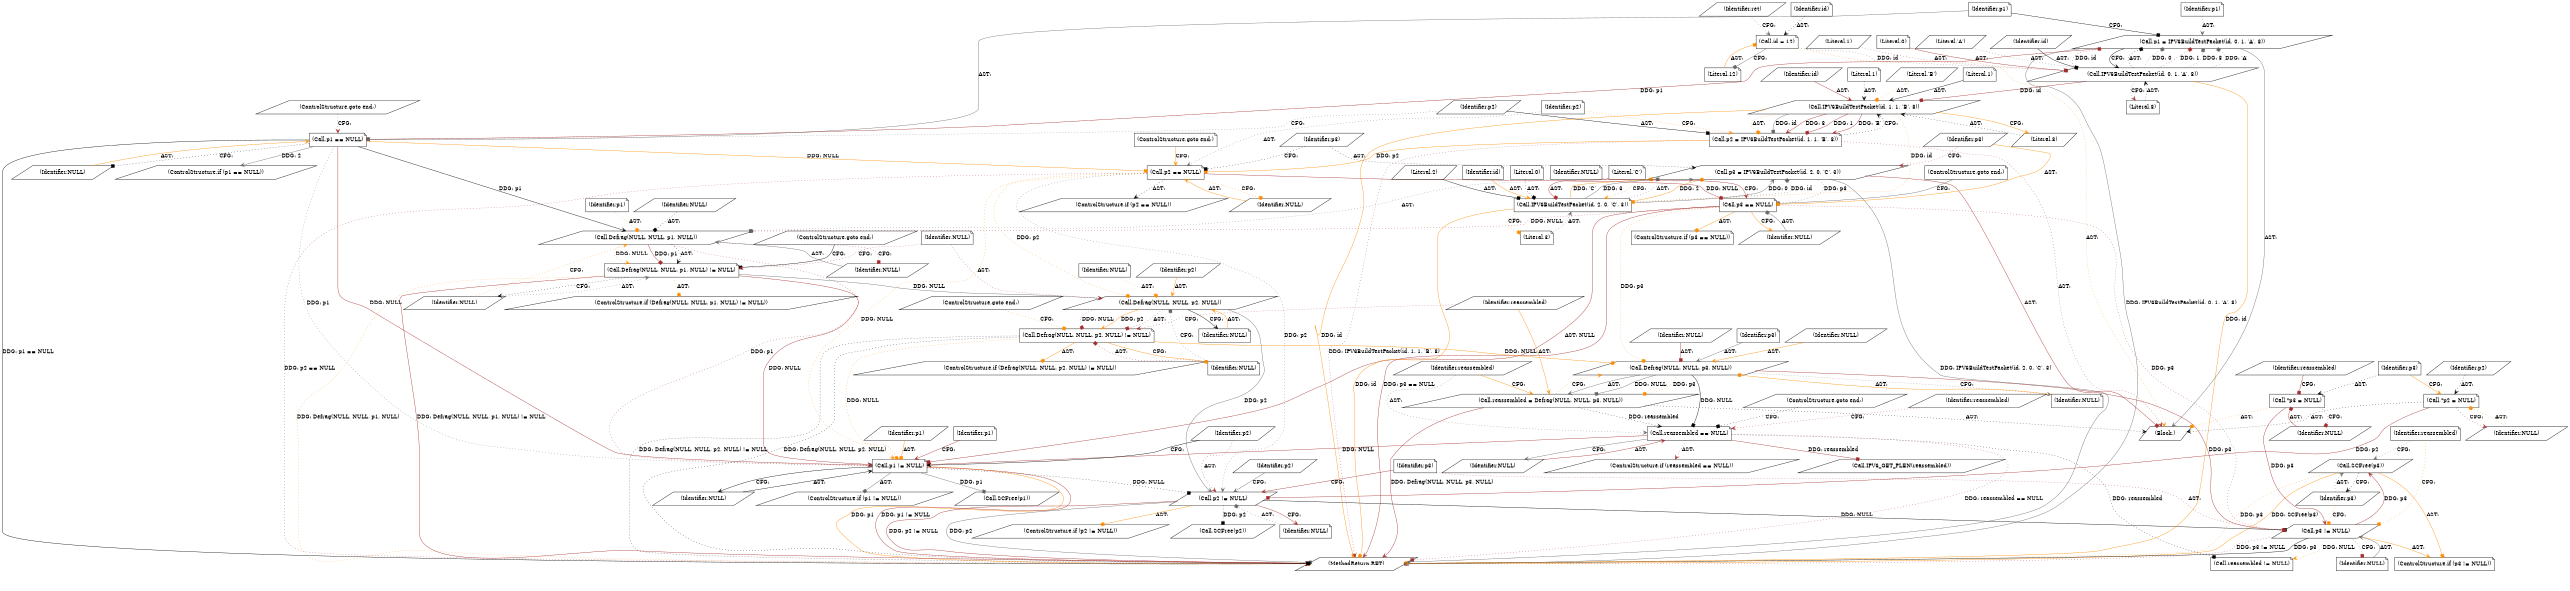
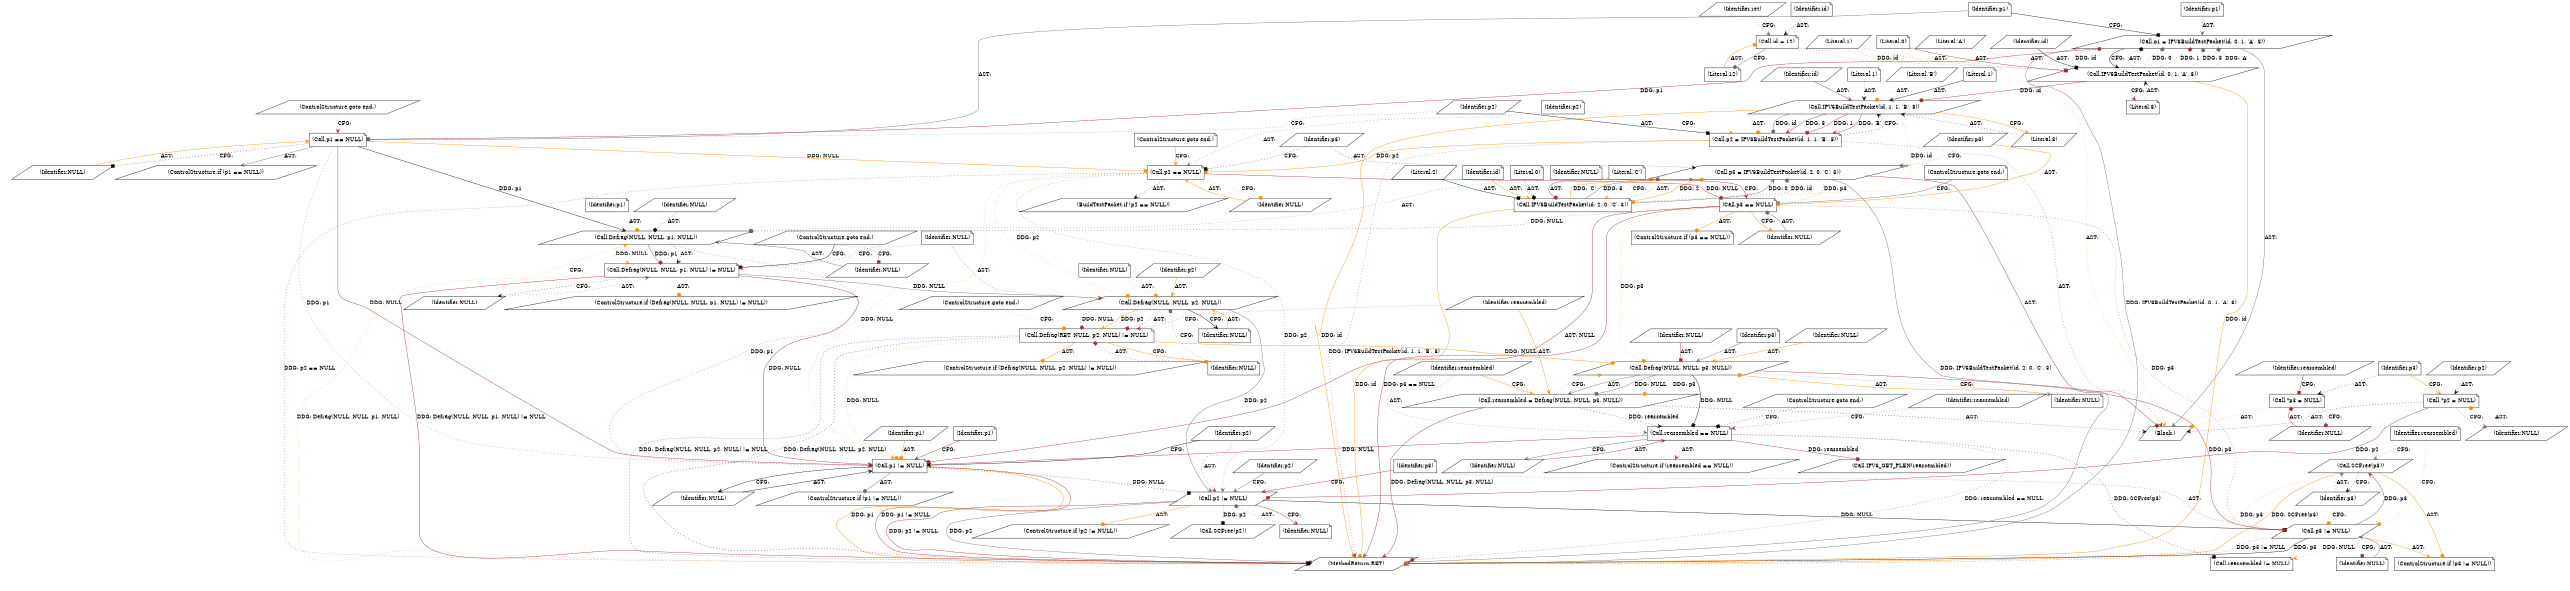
edge "(Call,p1 == NULL)" -> "(ControlStructure,if (p1 == NULL))": label "DDG: 2" -> "AST: "
node "(ControlStructure,if (p2 == NULL))": label "(ControlStructure,if (p2 == NULL))" -> "(BuildTestPacket,if (p2 == NULL))"
node "(Literal,3)": removed
node "(Call,Defrag(NULL, NULL, p2, NULL) != NULL)": label "(Call,Defrag(NULL, NULL, p2, NULL) != NULL)" -> "(Call,Defrag(RET, NULL, p2, NULL) != NULL)"
edge "(Call,*p3 = NULL)" -> "(Call,p3 != NULL)": removed, label "DDG: p3"
node "(Call,SCFree(p1))": removed
edge "(Call,reassembled == NULL)" -> "(Call,reassembled != NULL)": label "DDG: reassembled" -> "DDG: SCFree(p3)"
edge "(Call,p1 == NULL)" -> "(MethodReturn,RET)": removed, label "DDG: p1 == NULL"
